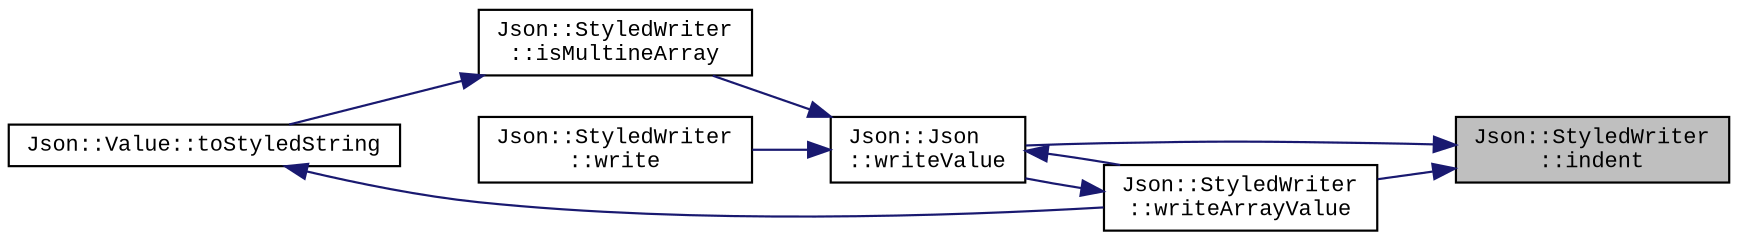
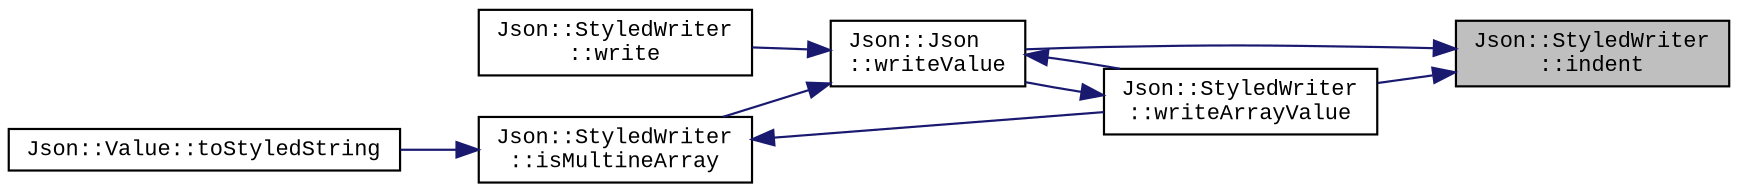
edge "Json::StyledWriter ::writeArrayValue" -> "Json::Value::toStyledString": now "Json::StyledWriter ::writeArrayValue" -> "Json::StyledWriter ::isMultineArray"
